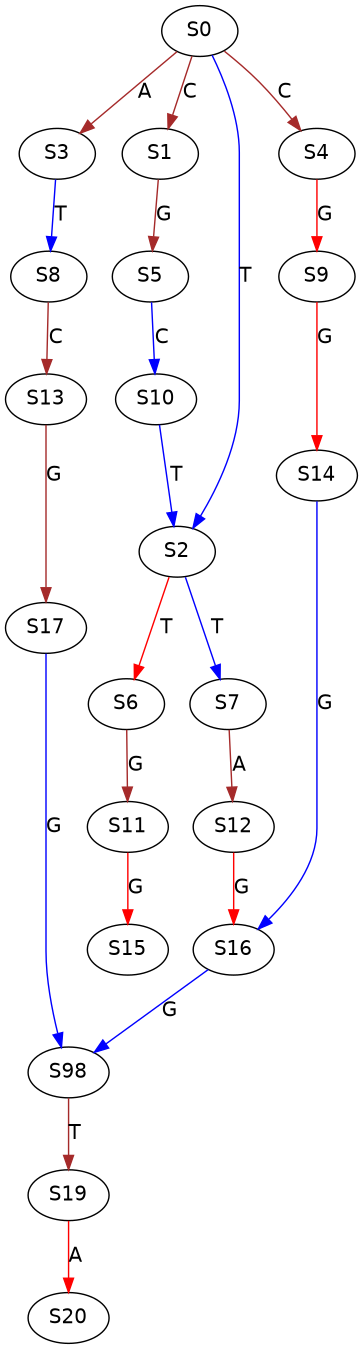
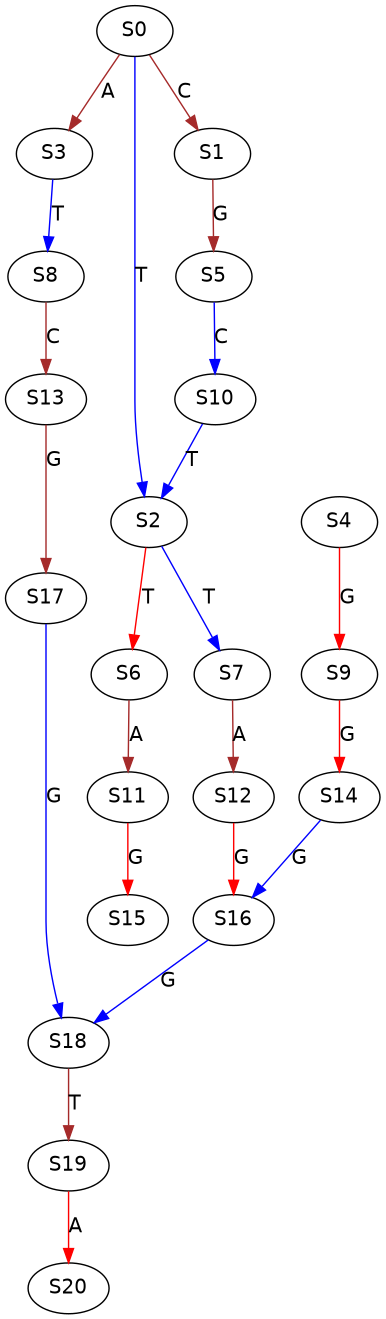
edge "S0" -> "S4": removed, label "C"
edge "S6" -> "S11": label "G" -> "A"
node "S98": label "S98" -> "S18"
